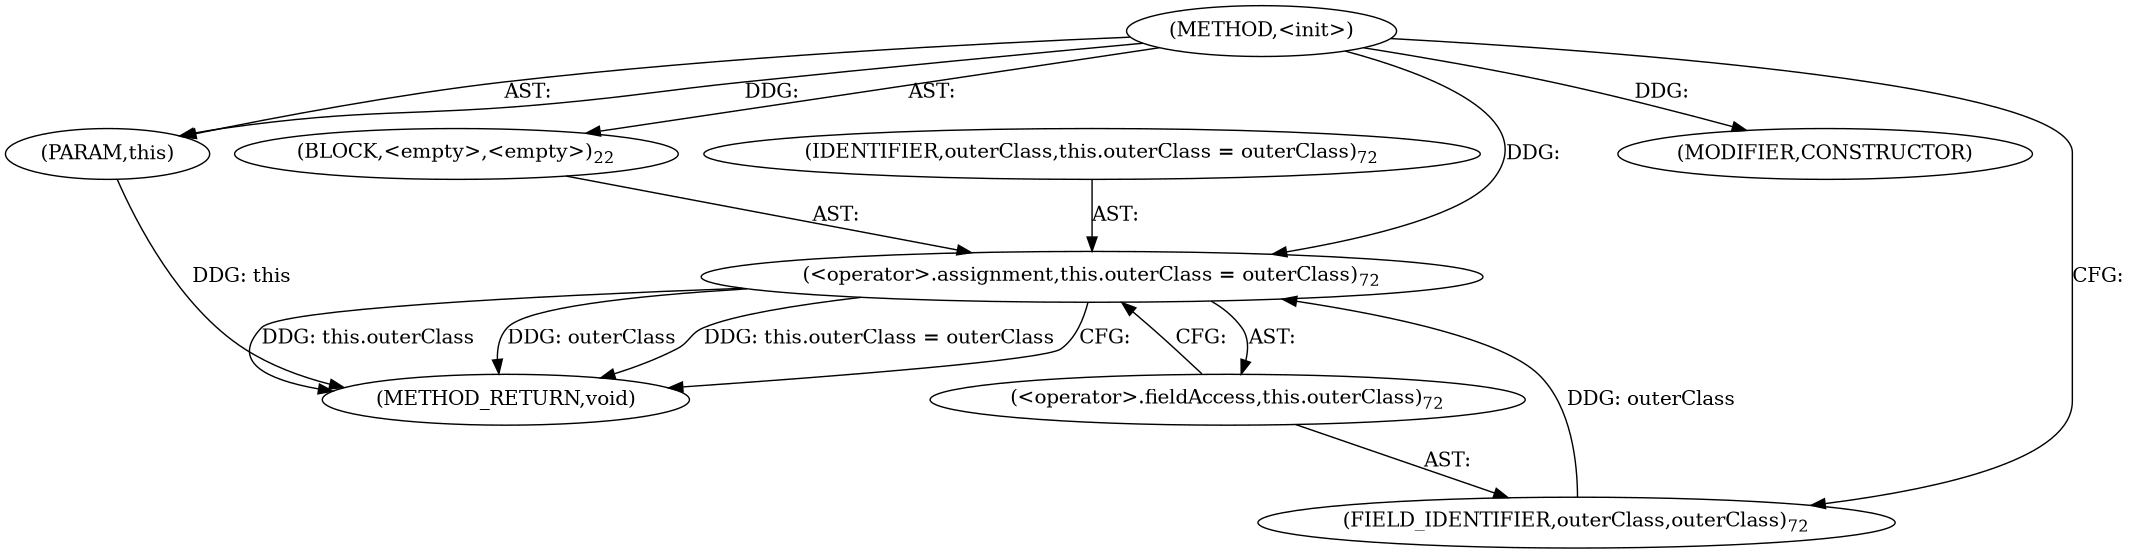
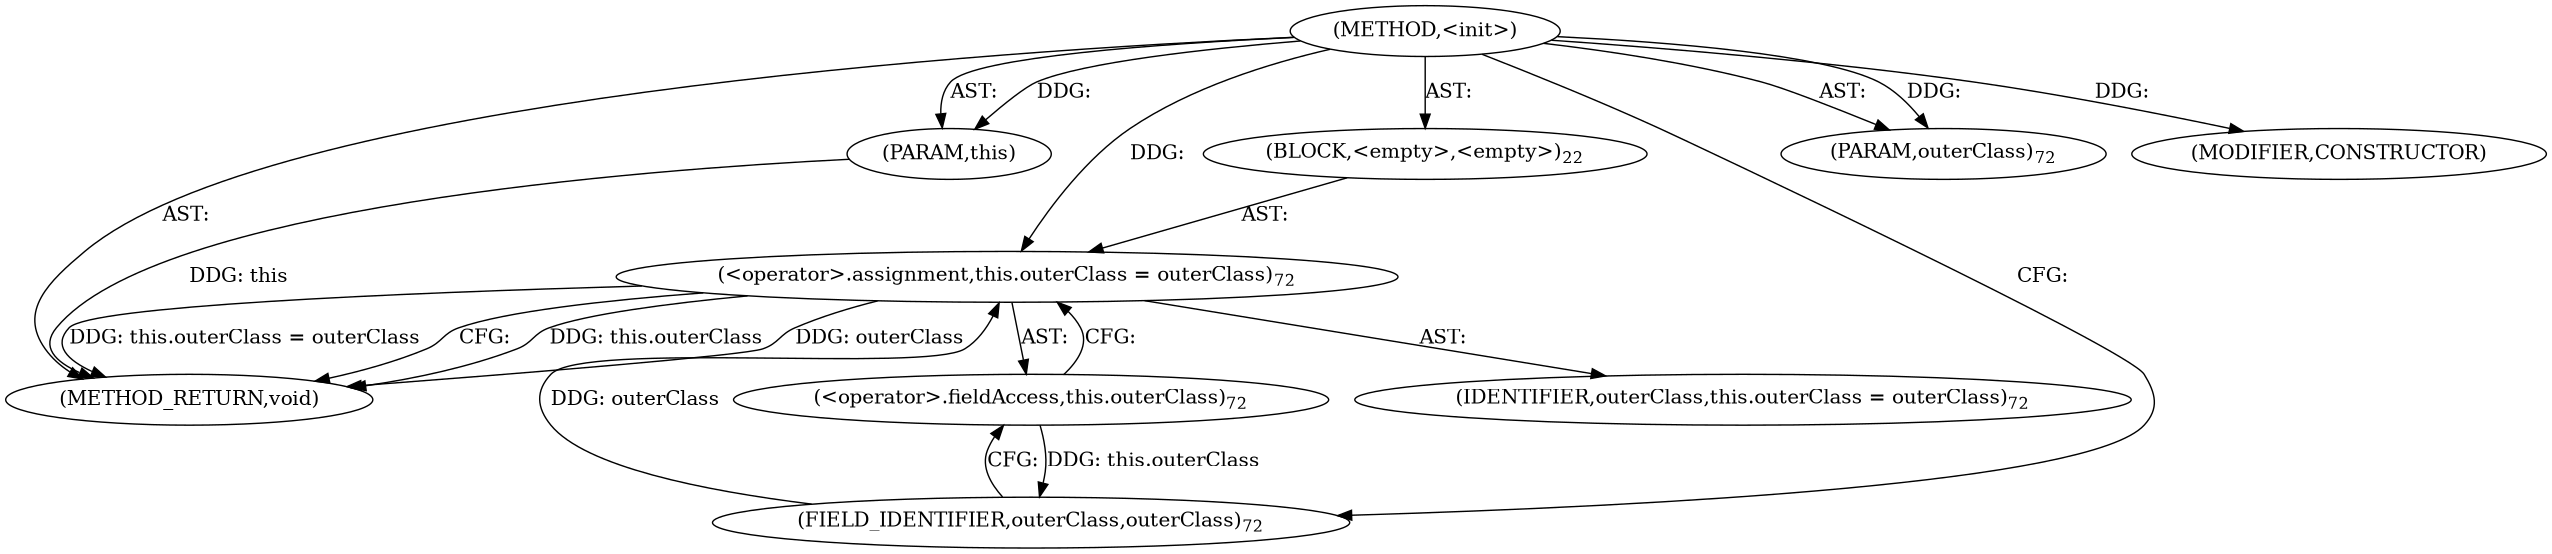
edge "(METHOD,<init>)" -> "(METHOD_RETURN,void)": added, label "AST:"
node "(PARAM,outerClass)": added
edge "(IDENTIFIER,outerClass,this.outerClass = outerClass)" -> "(<operator>.assignment,this.outerClass = outerClass)": reversed
edge "(<operator>.fieldAccess,this.outerClass)" -> "(FIELD_IDENTIFIER,outerClass,outerClass)": label "AST: " -> "DDG: this.outerClass"
edge "(FIELD_IDENTIFIER,outerClass,outerClass)" -> "(<operator>.fieldAccess,this.outerClass)": added, label "CFG:"
